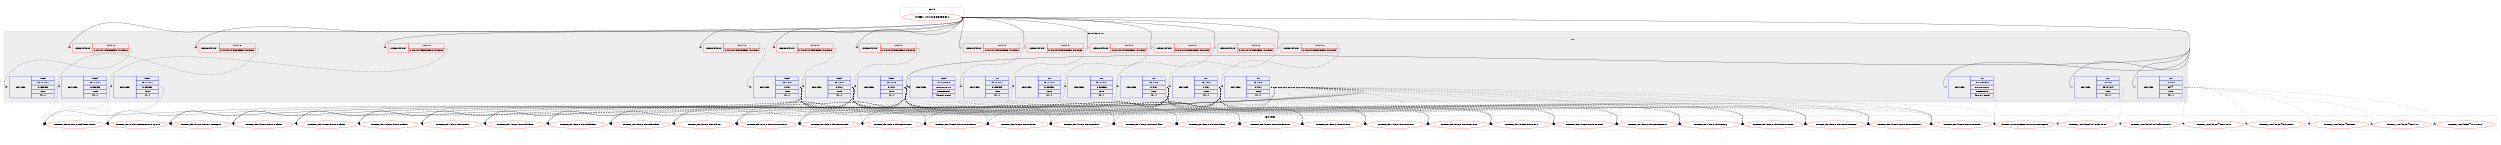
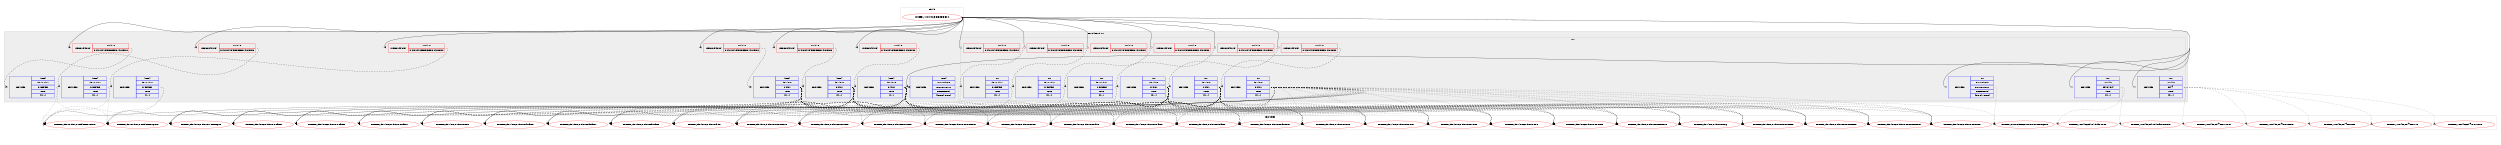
node "portage://dev-python/greaterequal-3.46.0-r1": label "portage://dev-python/greaterequal-3.46.0-r1" -> "portage://dev-python/pygobject-3.46.0-r1"
